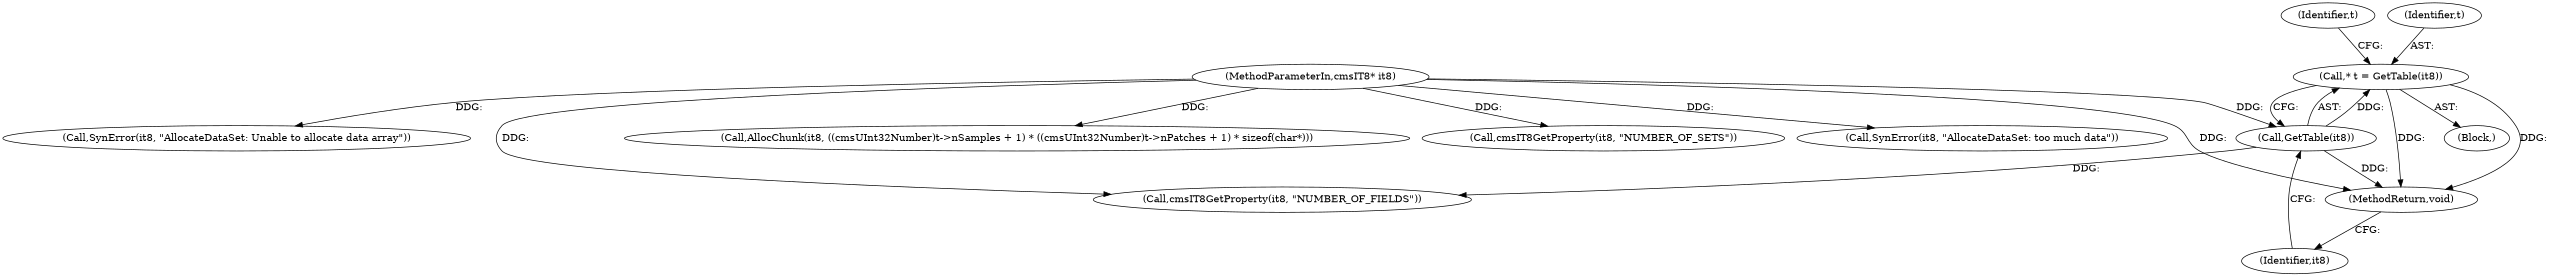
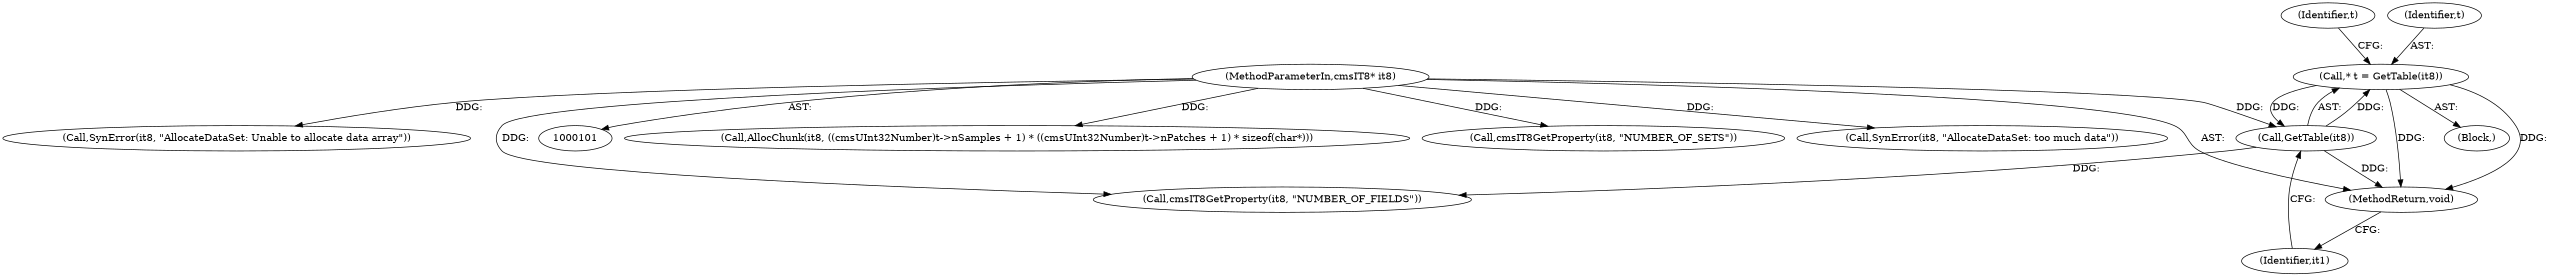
edge "(Call,* t = GetTable(it8))" -> "(Call,GetTable(it8))": label "CFG: " -> "DDG: "
node "1000101": added
edge "(MethodParameterIn,cmsIT8* it8)" -> "(MethodReturn,void)": label "DDG: " -> "AST: "
node "(Identifier,it8)": label "(Identifier,it8)" -> "(Identifier,it1)"
